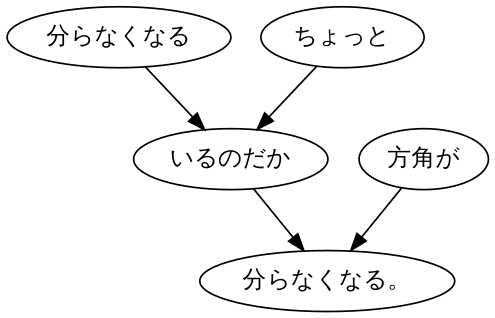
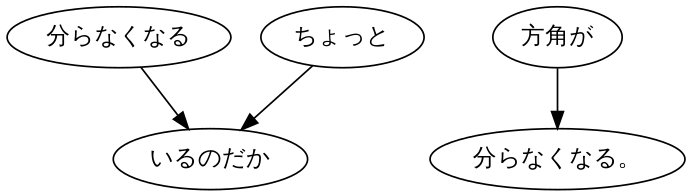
edge "いるのだか" -> "分らなくなる。": removed
